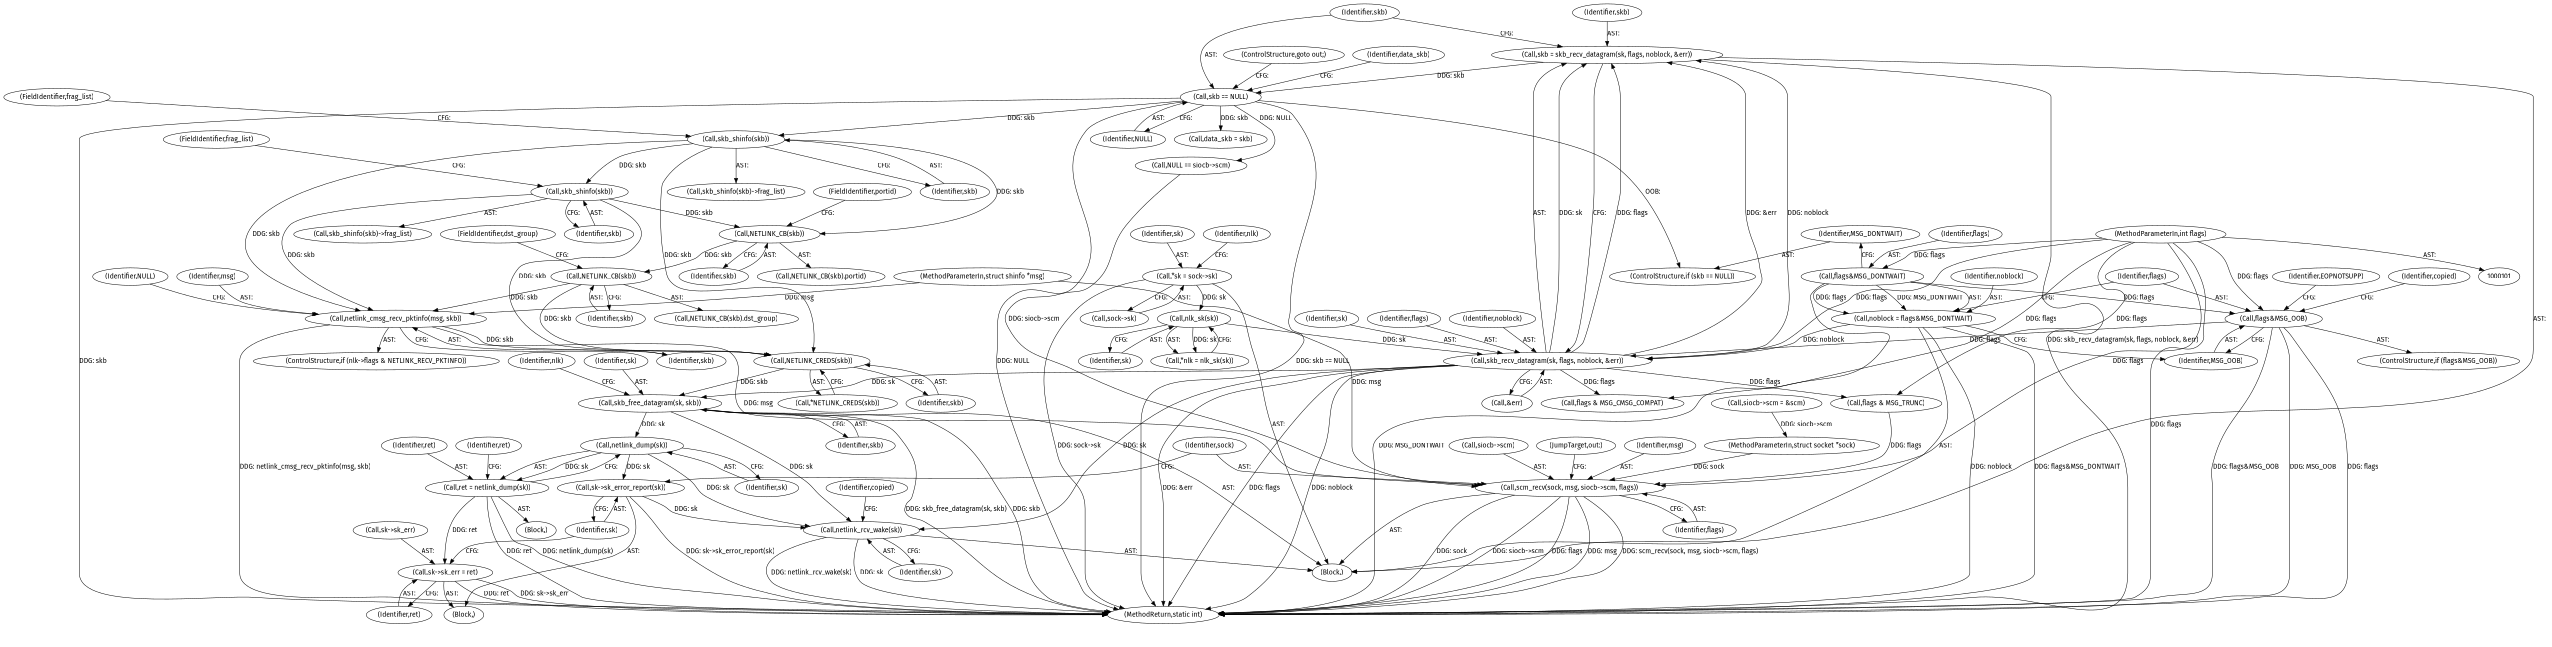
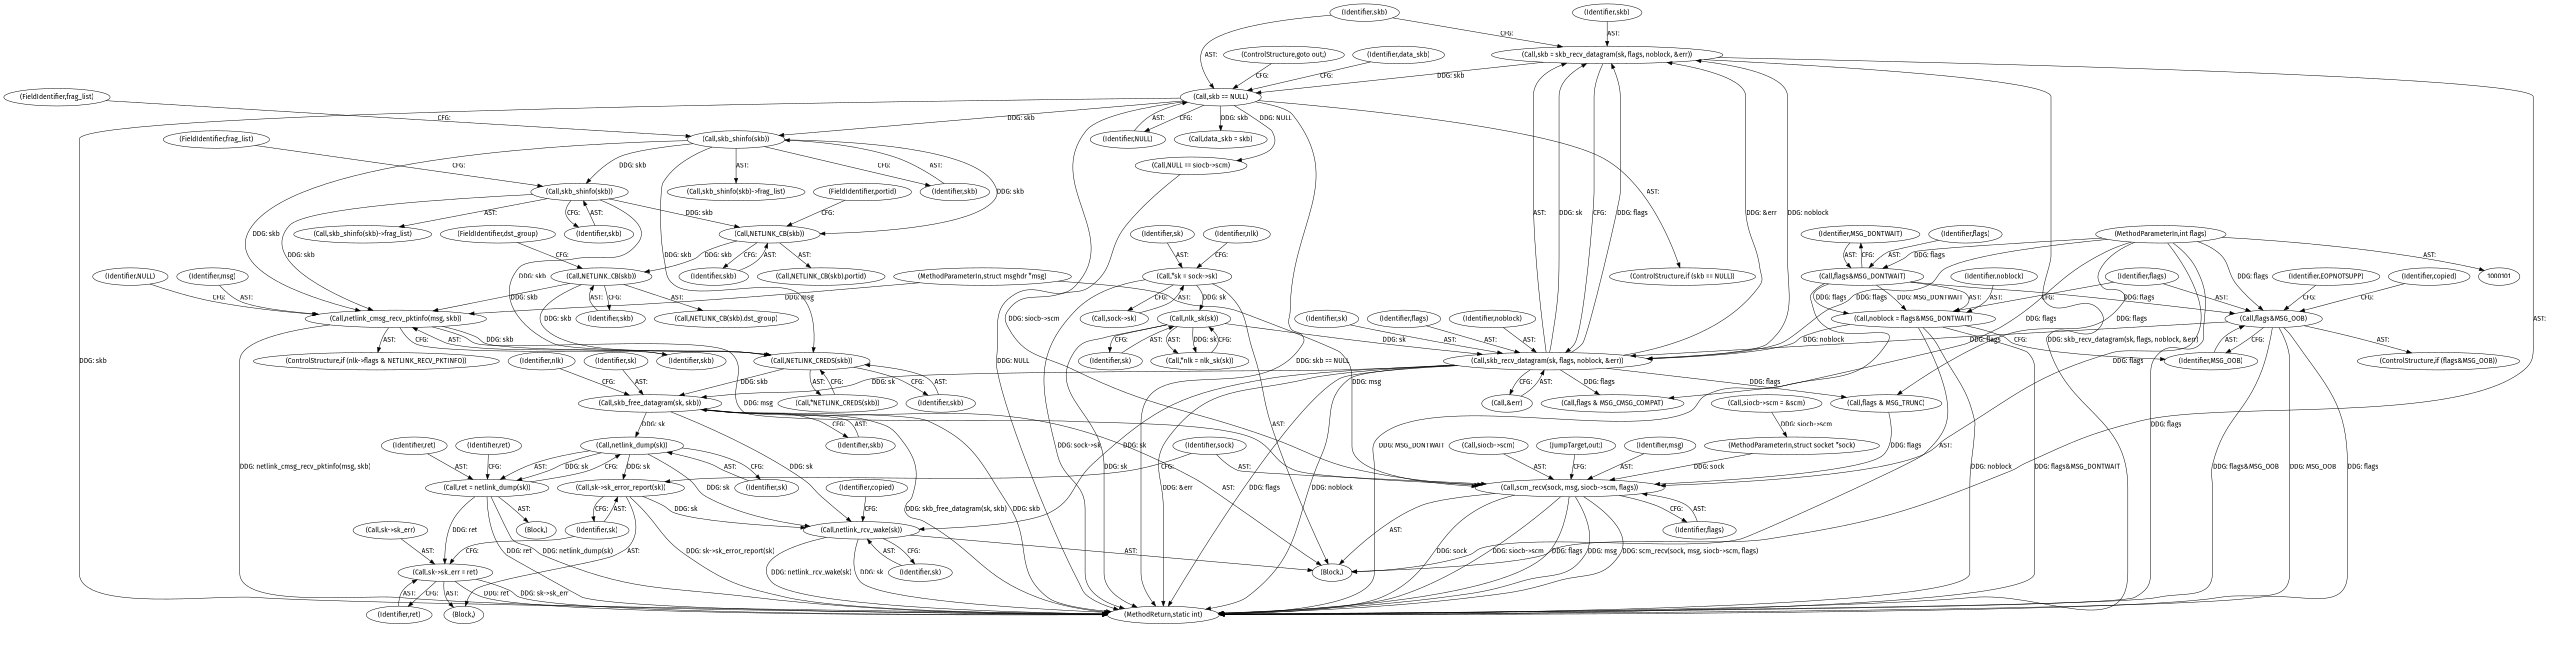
edge "(Call,skb == NULL)" -> "(ControlStructure,if (skb == NULL))": label "OOB: " -> "AST: "
edge "(Identifier,MSG_DONTWAIT)" -> "(ControlStructure,if (skb == NULL))": now "(Identifier,MSG_DONTWAIT)" -> "(Call,flags&MSG_DONTWAIT)"
node "(MethodParameterIn,struct shinfo *msg)": label "(MethodParameterIn,struct shinfo *msg)" -> "(MethodParameterIn,struct msghdr *msg)"
edge "(Call,nlk_sk(sk))" -> "(MethodReturn,static int)": added, label "DDG: sk"
